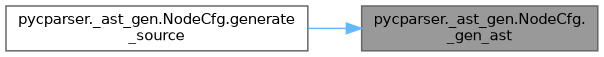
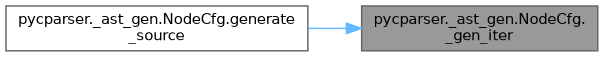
node "pycparser._ast_gen.NodeCfg. _gen_ast": label "pycparser._ast_gen.NodeCfg. _gen_ast" -> "pycparser._ast_gen.NodeCfg. _gen_iter"
